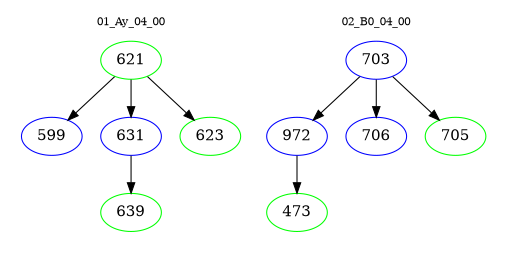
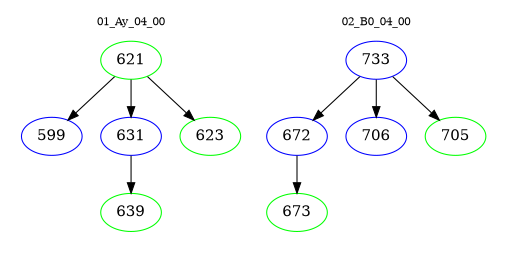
node "703": label "703" -> "733"
node "972": label "972" -> "672"
node "473": label "473" -> "673"
